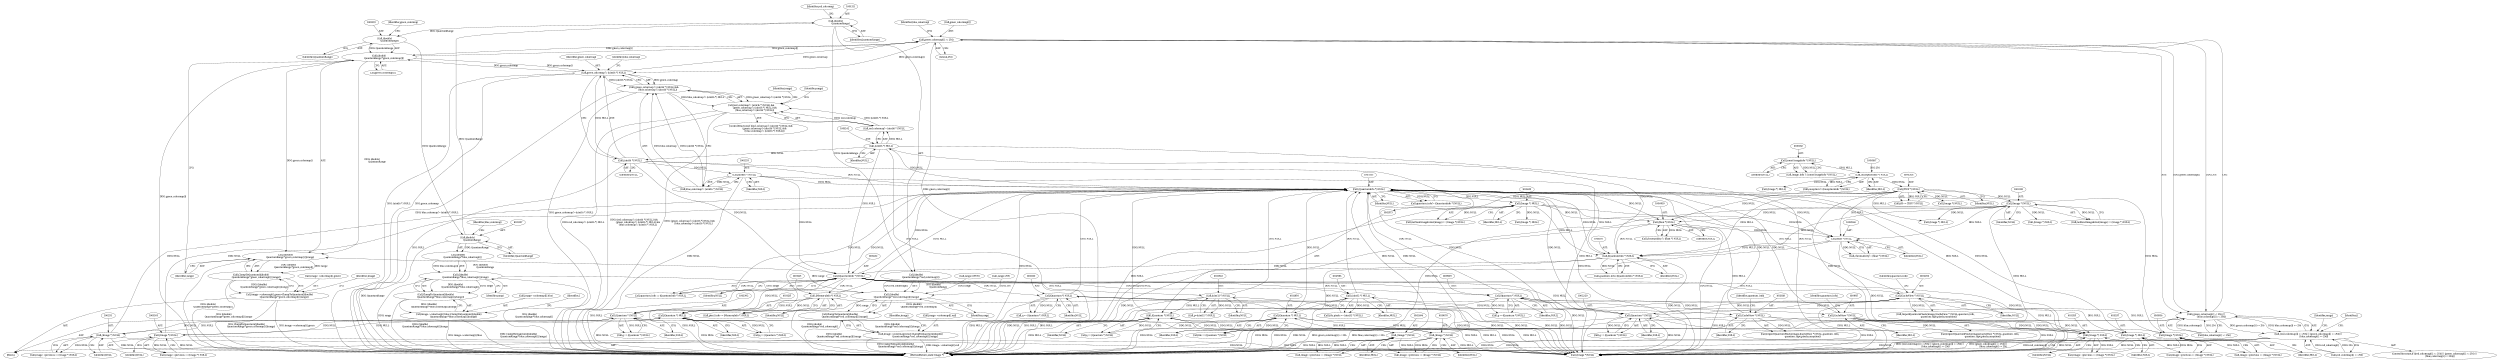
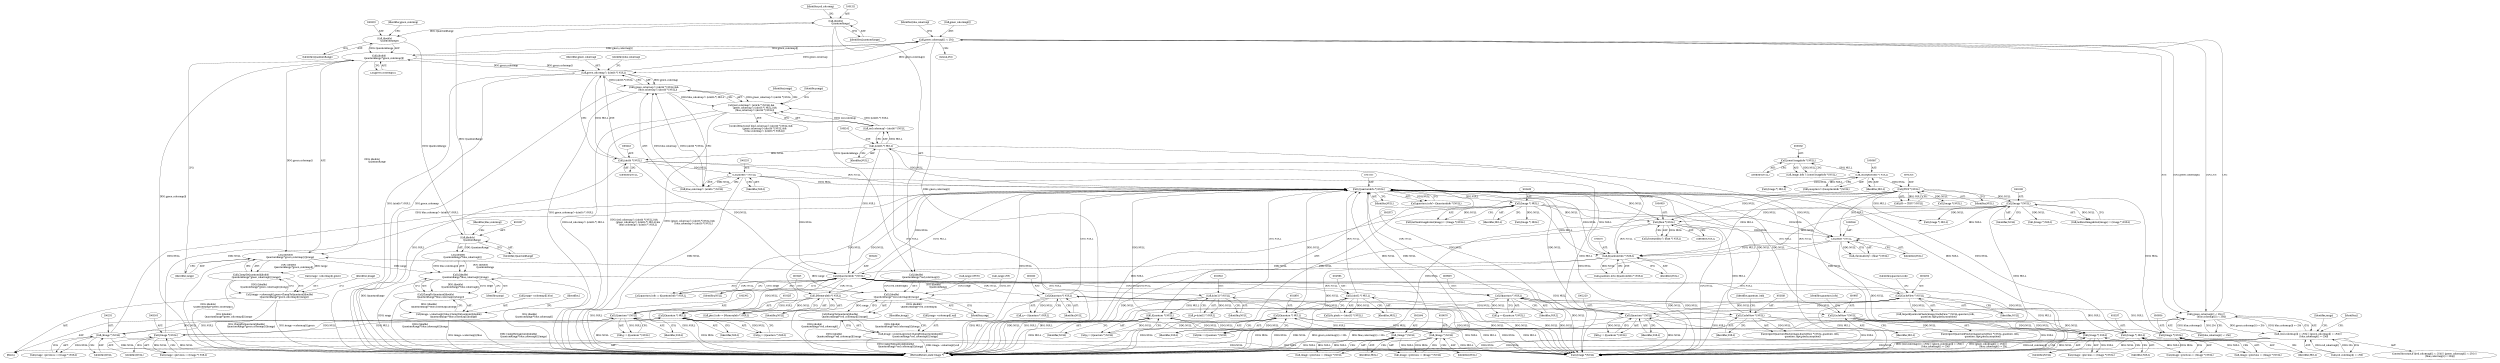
edge "(Literal,256)" -> "(Call,green_colormap[i] >= 256)": removed, label "AST:"
node "1001248": added
edge "1000187" -> "(Call,(ExceptionInfo *) NULL)": label "DDG: 256" -> "AST: "
edge "(Call,(TIFF *) NULL)" -> "1002573": now "(Call,(TIFF *) NULL)" -> "(MethodReturn,static Image *)"
edge "(Call,((double) QuantumRange*green_colormap[i])/range)" -> "(Call,((double) QuantumRange*blue_colormap[i])/range)": added, label "DDG: range"
node "1002315": removed
